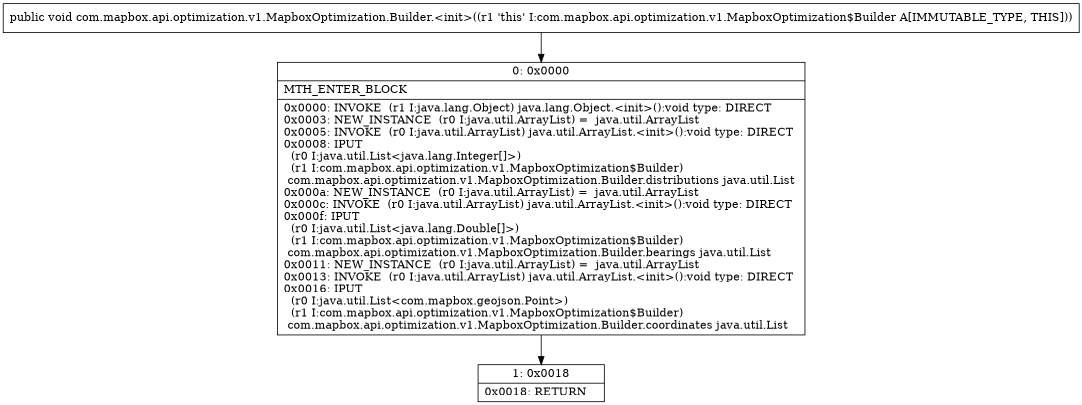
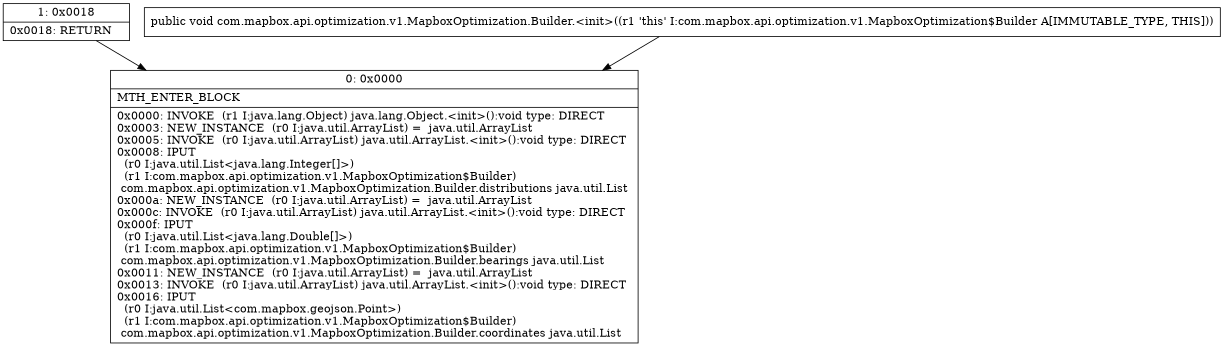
edge "0: 0x0000" -> "1: 0x0018": reversed
